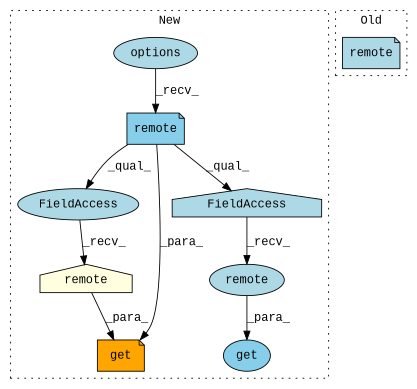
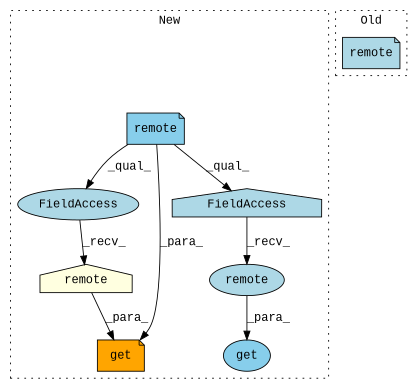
node "options": removed
